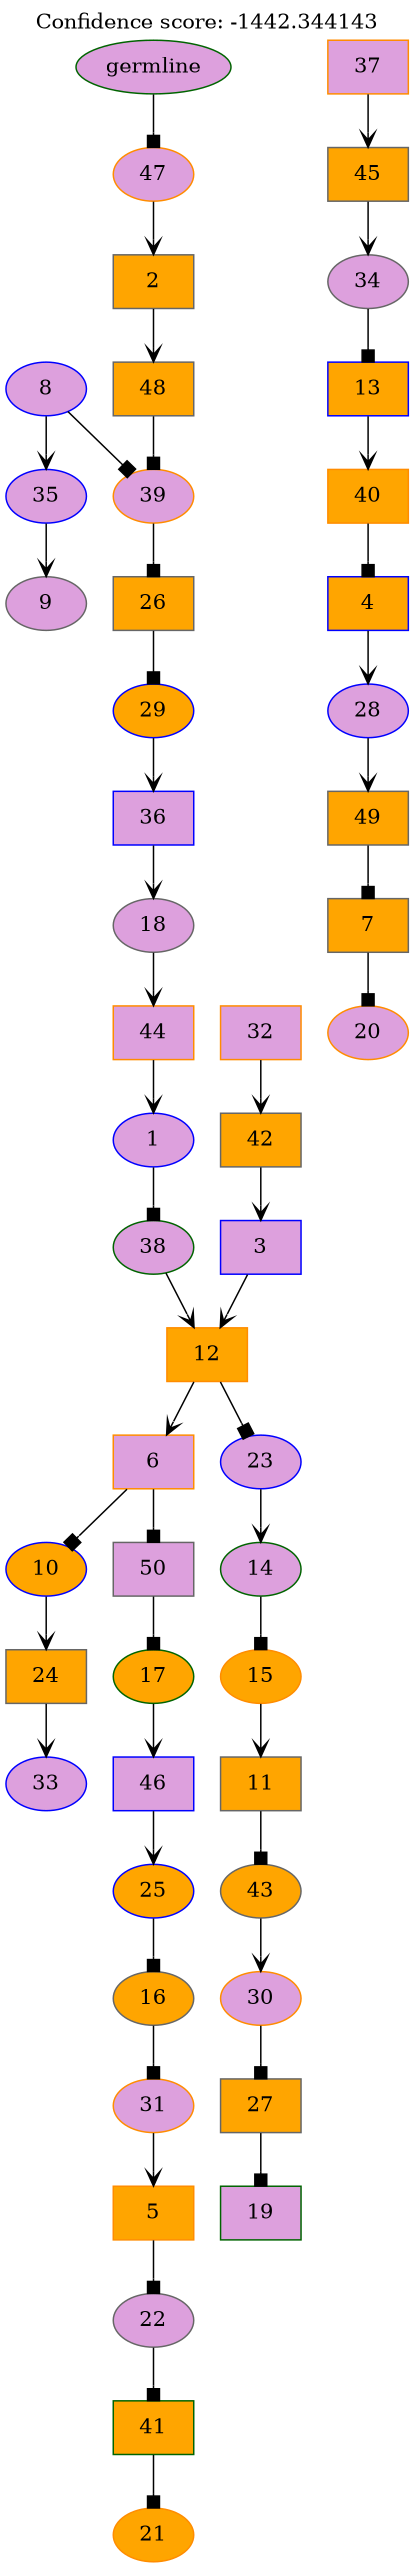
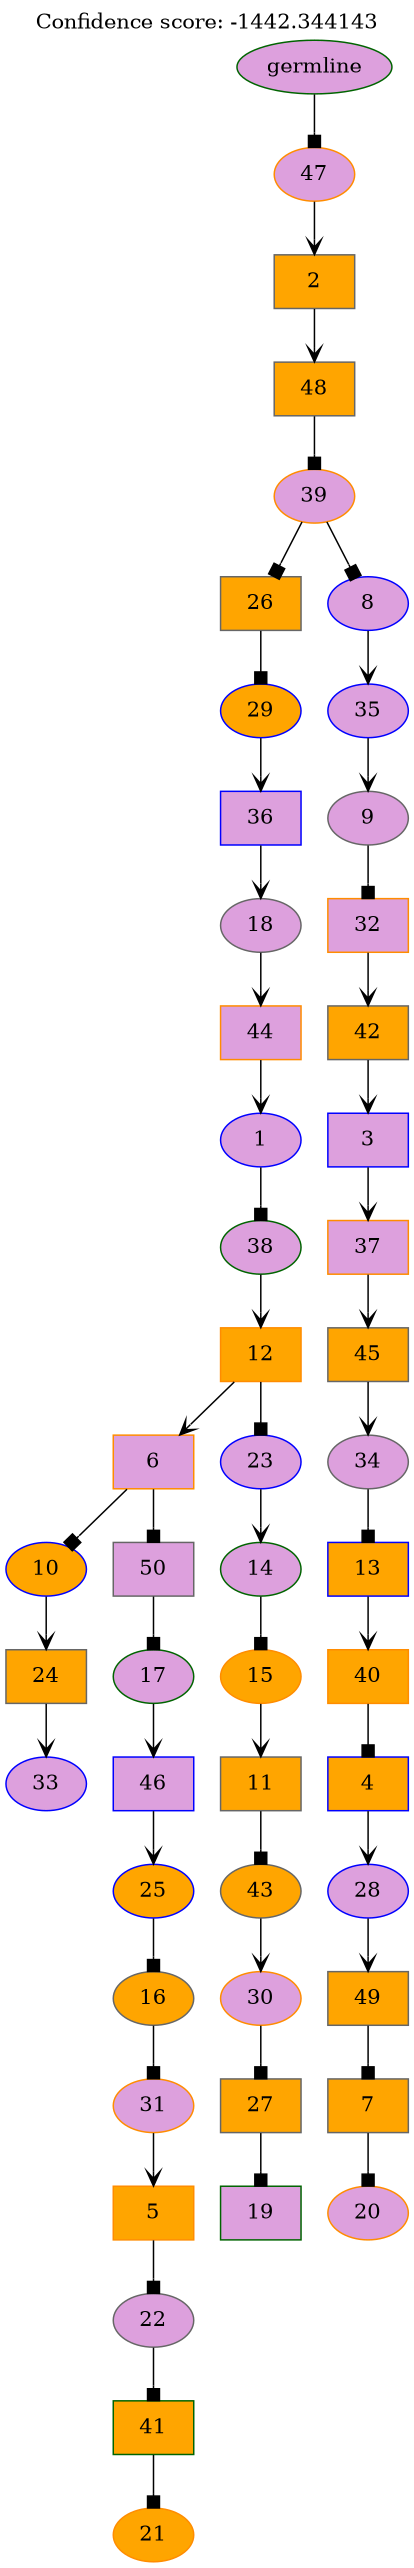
edge "8" -> "39": reversed
edge "9" -> "32": added
edge "3" -> "12": now "3" -> "37"
node "17": fillcolor orange -> plum
